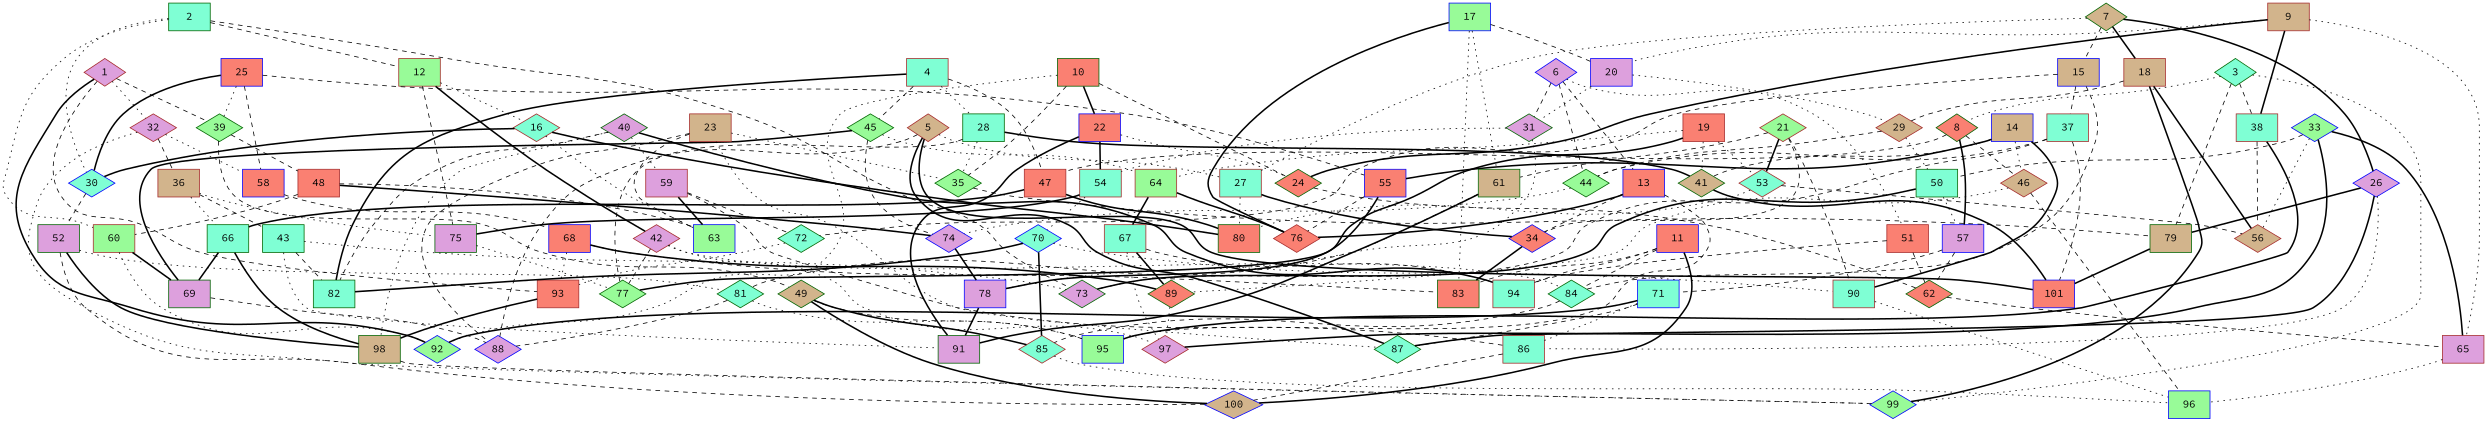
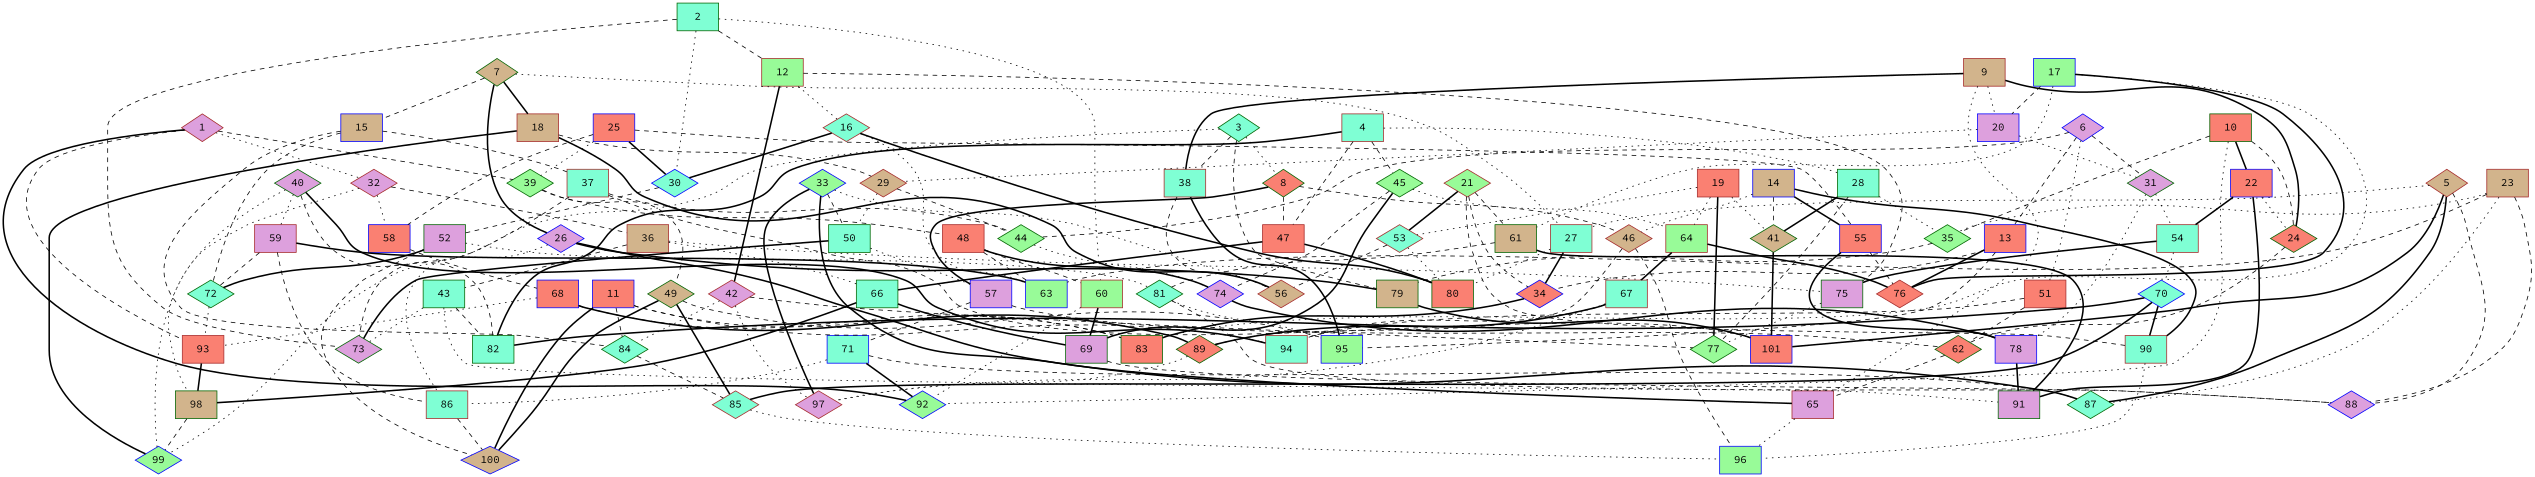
edge "46" -- "89": style dotted -> dashed
edge "70" -- "90": style dotted -> bold
edge "52" -- "98": now "52" -- "72"
